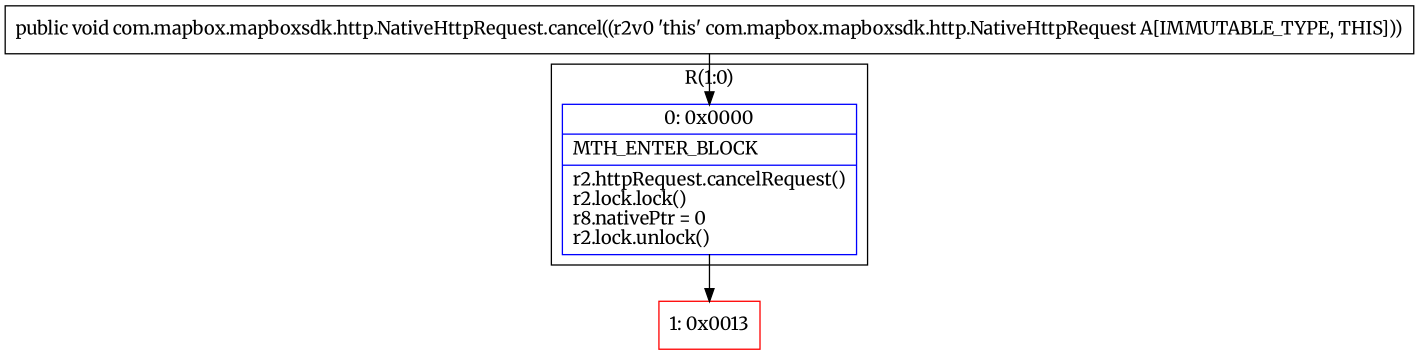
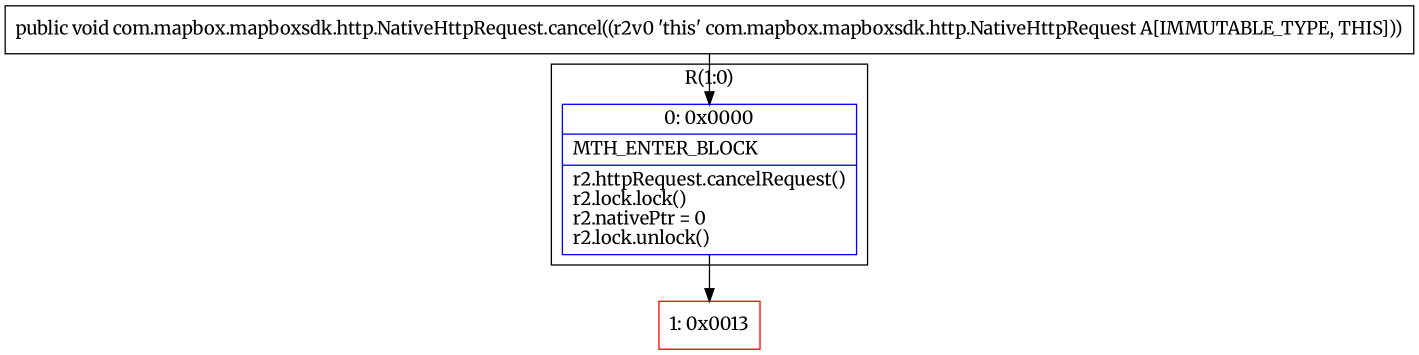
node "0: 0x0000": text "r8.nativePtr = 0" -> "r2.nativePtr = 0"
